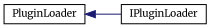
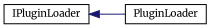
edge "IPluginLoader" -> "PluginLoader": reversed
